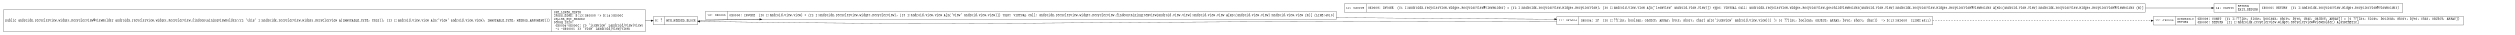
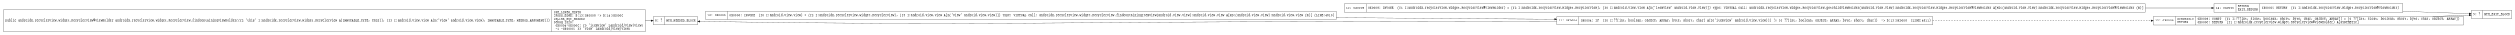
node "9: ?": added
edge "8: ?" -> "10: 0x0000": removed
